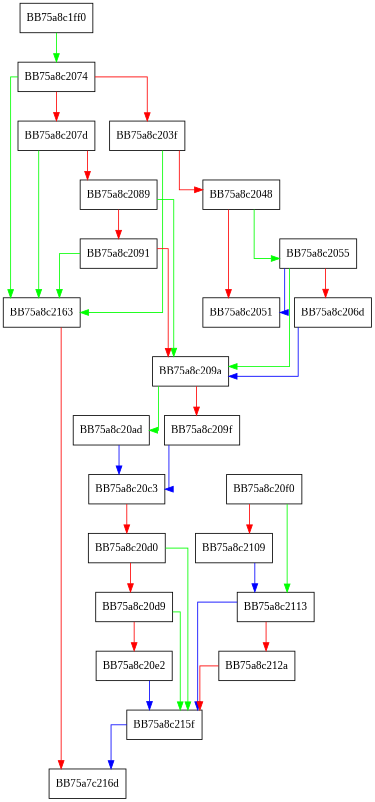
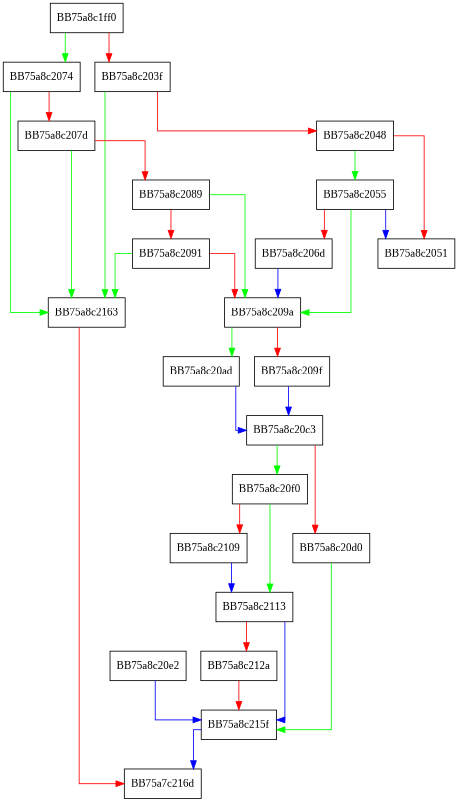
edge "BB75a8c2074" -> "BB75a8c203f": now "BB75a8c1ff0" -> "BB75a8c203f"
edge "BB75a8c20c3" -> "BB75a8c20f0": added
node "BB75a8c20d9": removed
